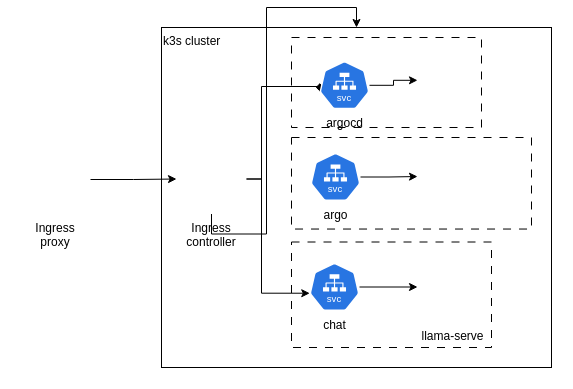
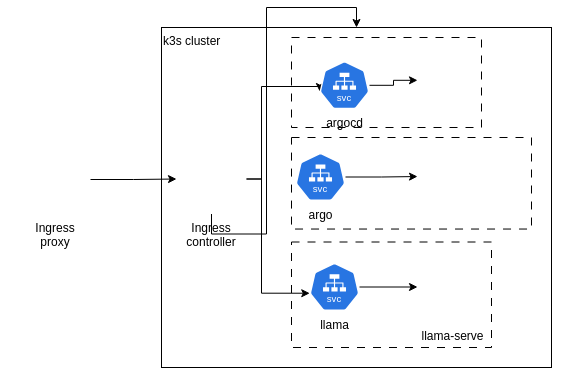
edge "Ingress controller" -> "argocd": arrowhead diamond -> classic
node "argo": moved (336, 177) -> (321, 177)
node "chat": label "chat" -> "llama"
